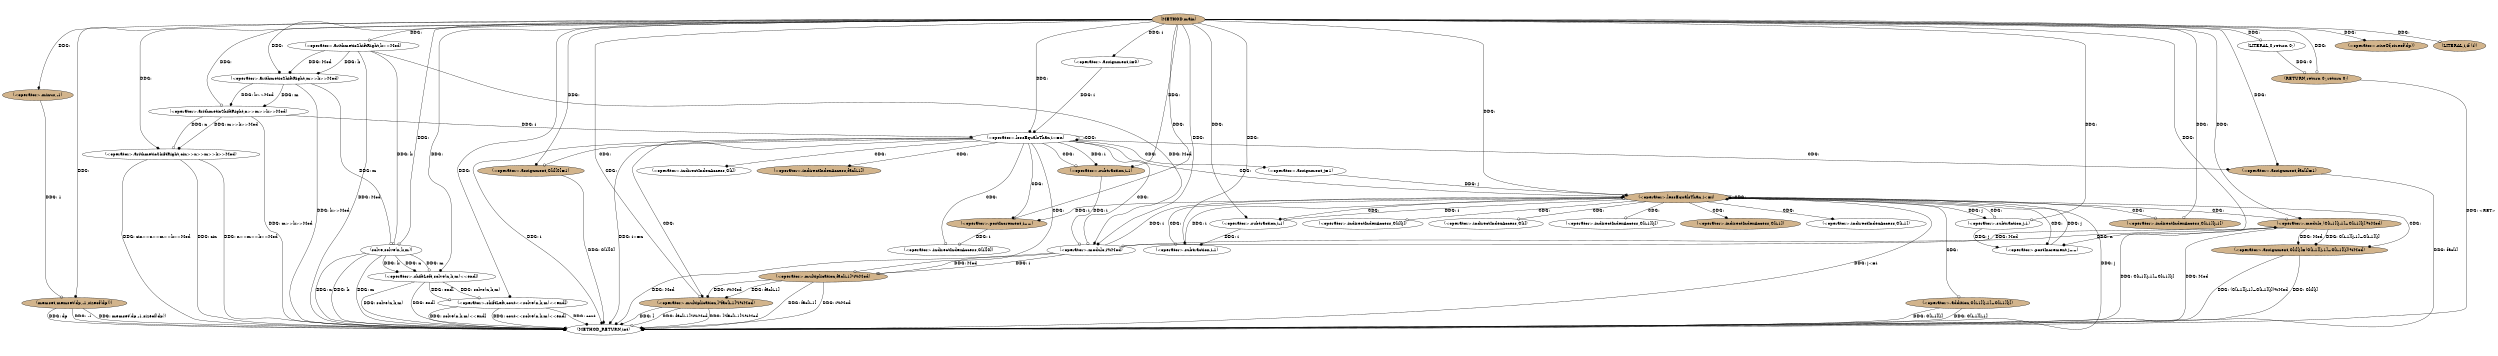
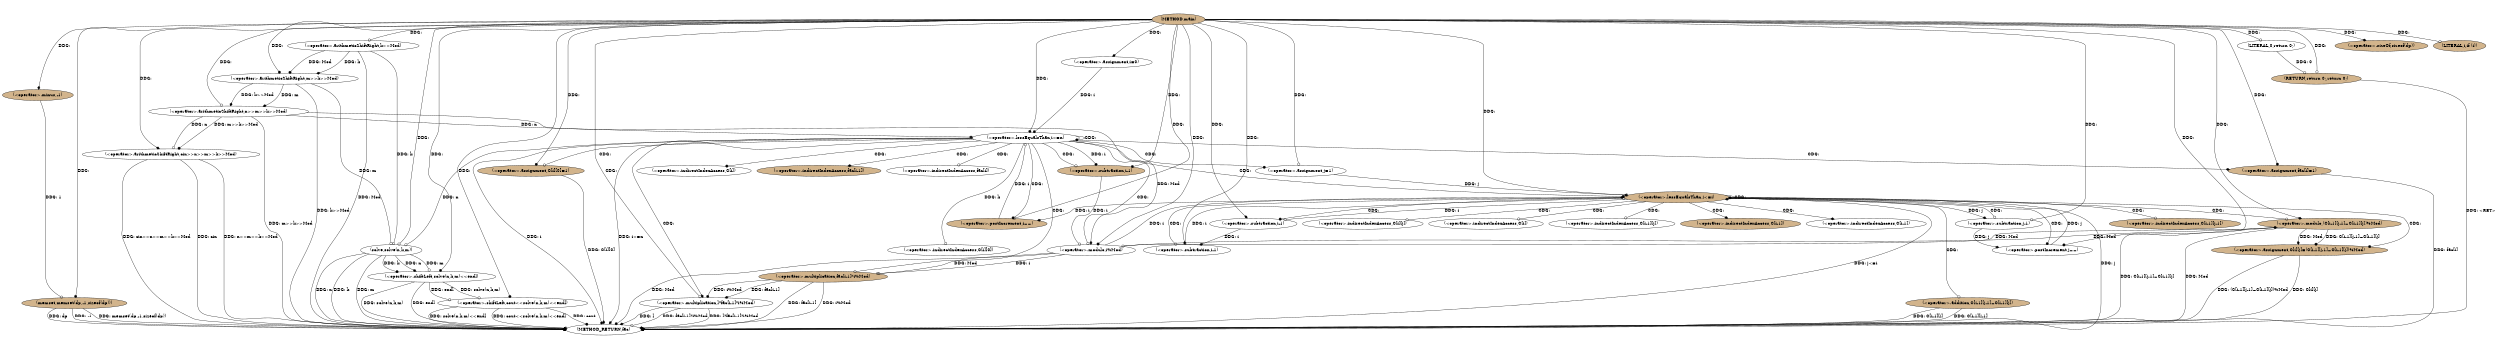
edge "(METHOD,main)" -> "(<operator>.indirectIndexAccess,C[i-1][j-1])": now "(METHOD,main)" -> "(<operator>.assignment,j=1)"
edge "(METHOD,main)" -> "(<operator>.assignment,i=0)": label "DDG: i" -> "DDG: "
edge "(<operator>.arithmeticShiftRight,k>>Mod)" -> "(<operator>.modulo,i%Mod)": now "(<operator>.arithmeticShiftRight,n>>m>>k>>Mod)" -> "(<operator>.modulo,i%Mod)"
edge "(<operator>.arithmeticShiftRight,n>>m>>k>>Mod)" -> "(<operator>.lessEqualsThan,i<=n)": label "DDG: i" -> "DDG: n"
edge "(<operator>.lessEqualsThan,i<=n)" -> "(solve,solve(n,k,m))": added, label "DDG: n"
node "(<operator>.indirectIndexAccess,fac[i])": added
edge "(<operator>.lessEqualsThan,i<=n)" -> "(<operator>.indirectIndexAccess,C[i][0])": label "CDG: " -> "DDG: k"
edge "(<operator>.postIncrement,i++)" -> "(<operator>.indirectIndexAccess,C[i][0])": now "(<operator>.postIncrement,i++)" -> "(<operator>.lessEqualsThan,i<=n)"
edge "(<operator>.modulo,i%Mod)" -> "(<operator>.modulo,(C[i-1][j-1]+C[i-1][j])%Mod)": label "DDG: n" -> "DDG: Mod"
node "(<operator>.multiplication,l*fac[i-1]*i%Mod)": fillcolor tan -> white
node "(METHOD_RETURN,int)": label "(METHOD_RETURN,int)" -> "(METHOD_RETURN,fac)"
